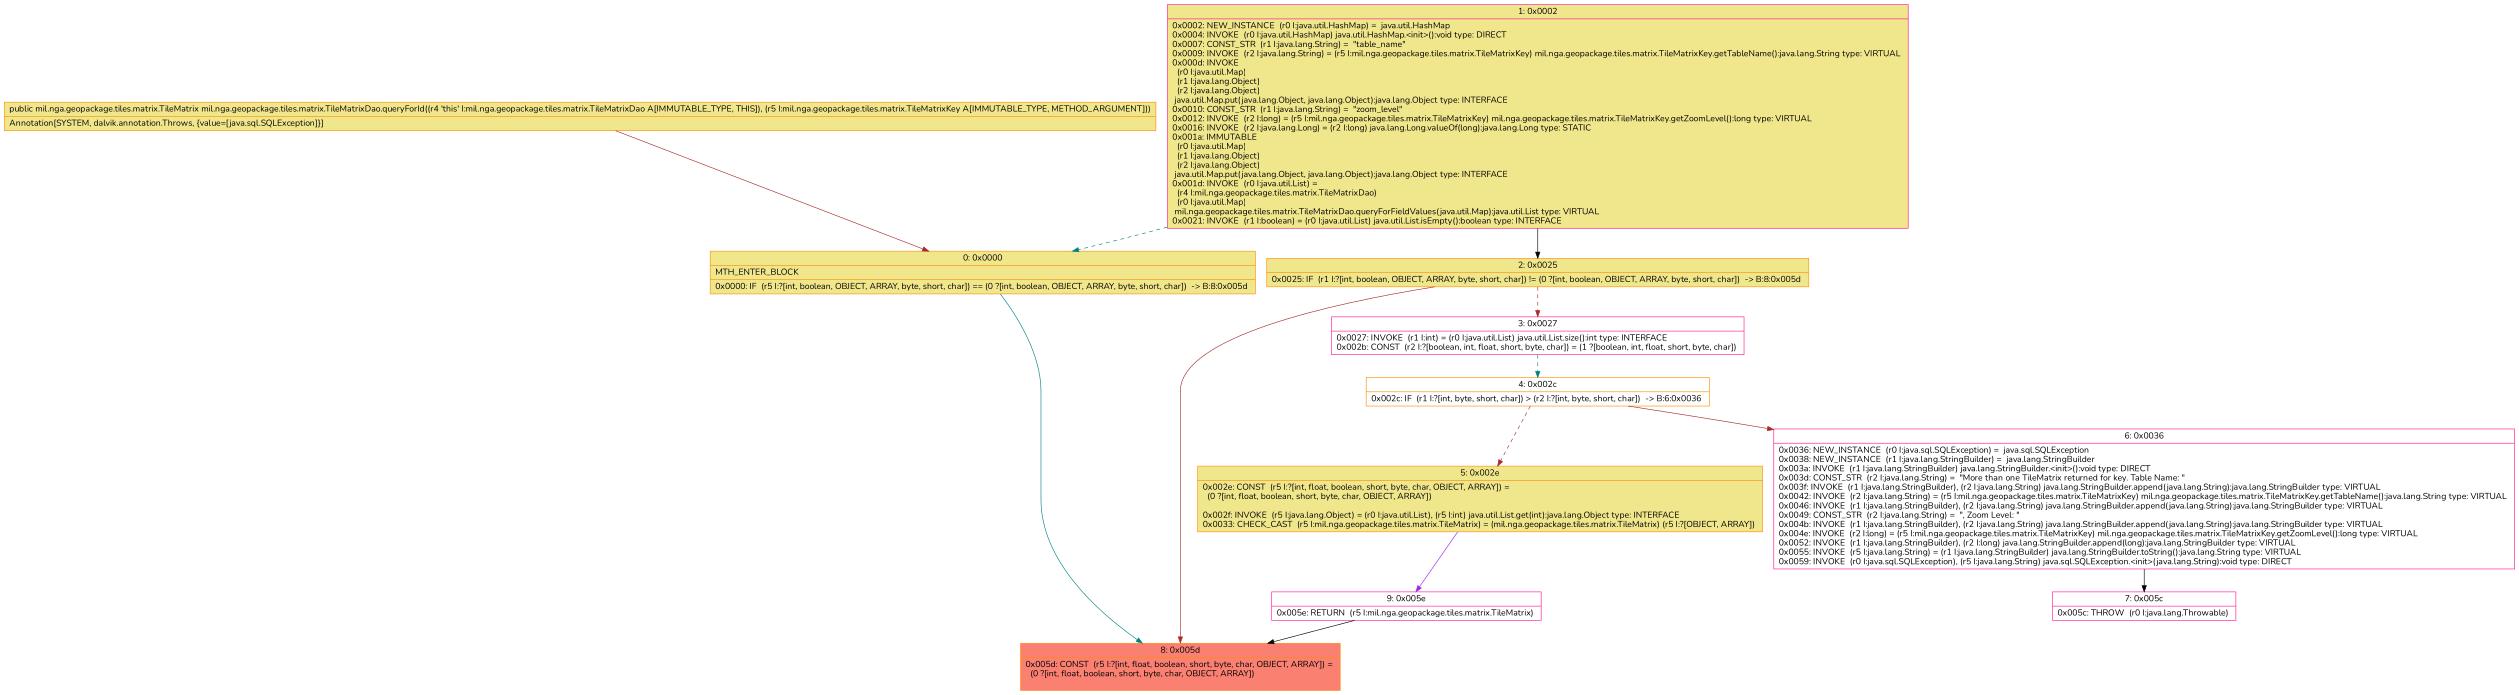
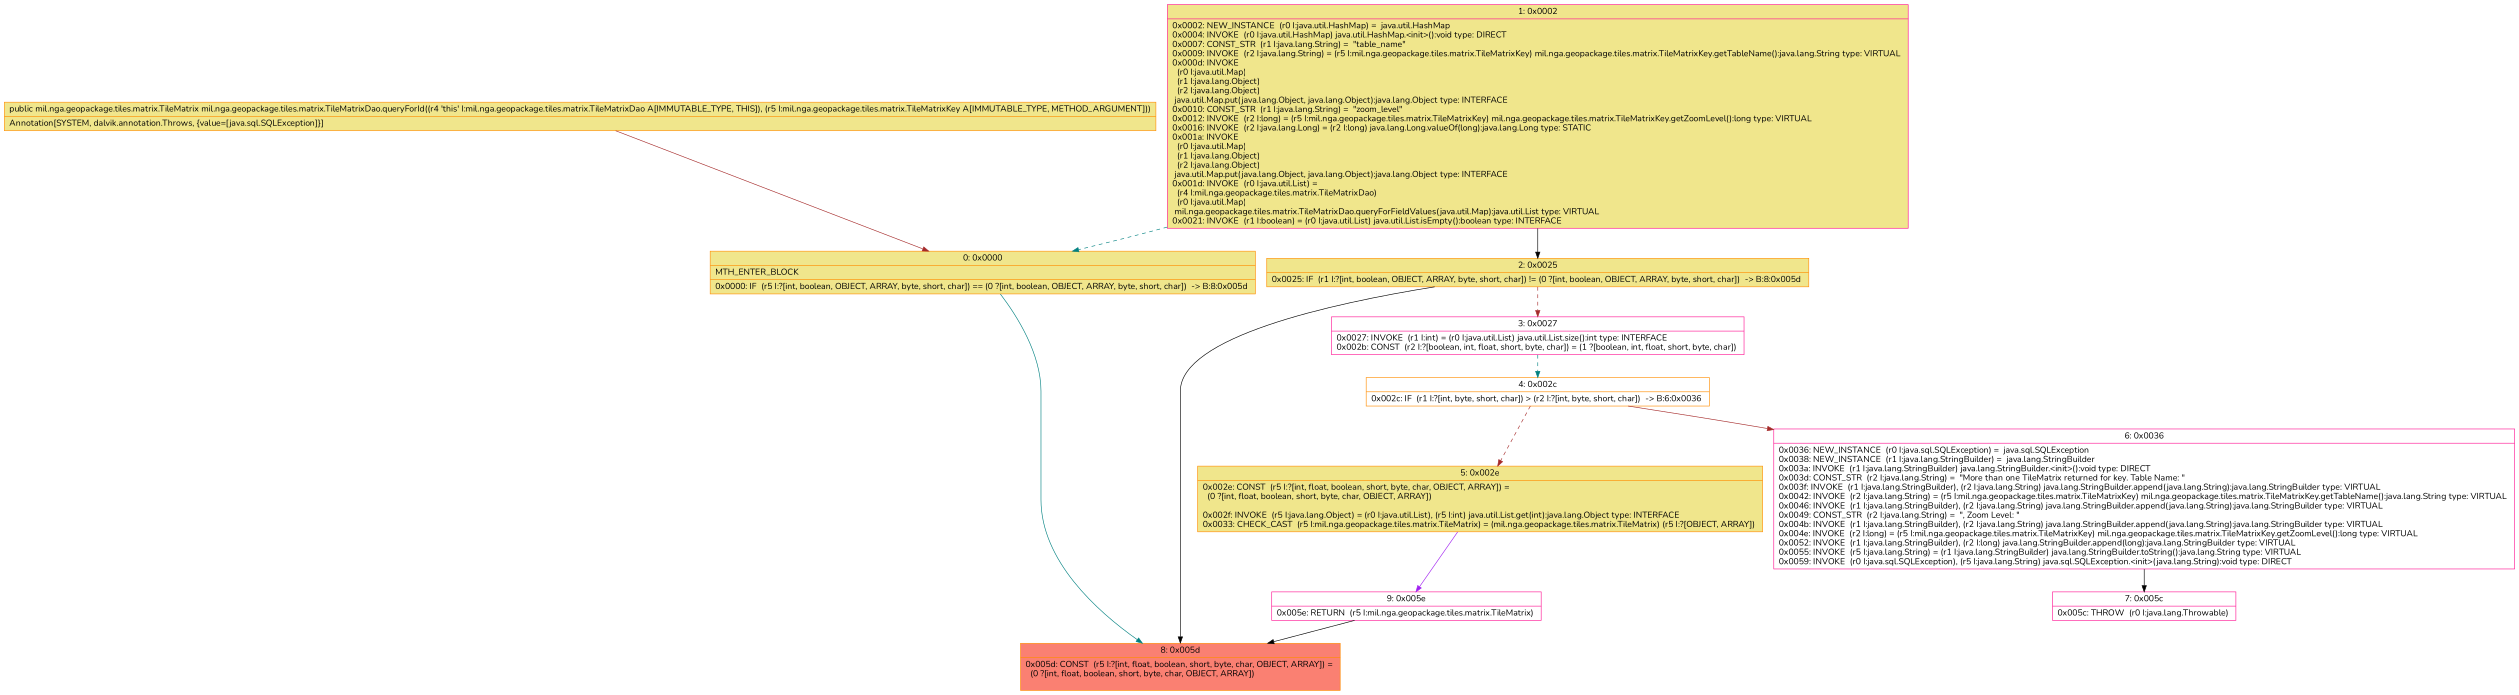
node "1: 0x0002": text "0x001a: IMMUTABLE" -> "0x001a: INVOKE"
edge "2: 0x0025" -> "8: 0x005d": color brown -> black
